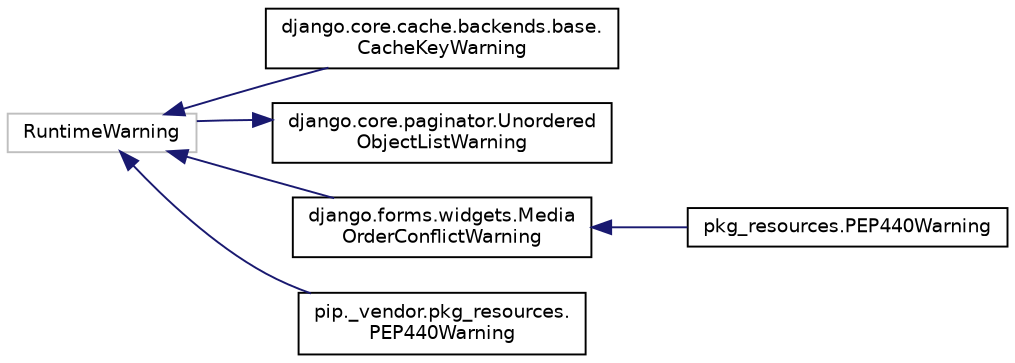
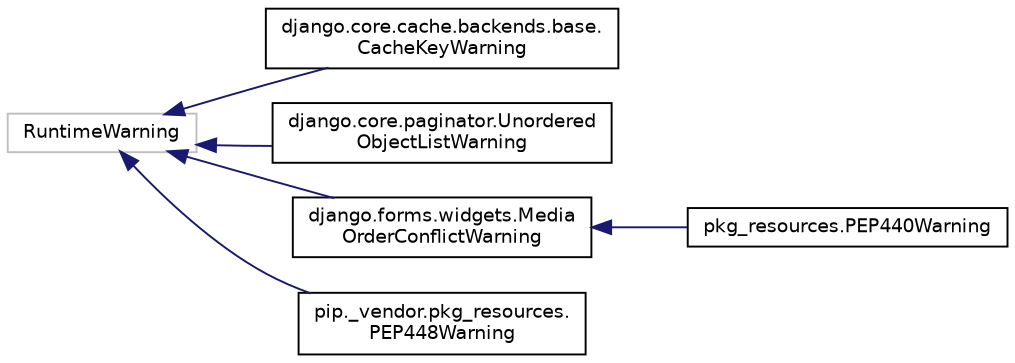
edge "RuntimeWarning" -> "django.core.paginator.Unordered ObjectListWarning": reversed
node "pip._vendor.pkg_resources. PEP440Warning": label "pip._vendor.pkg_resources. PEP440Warning" -> "pip._vendor.pkg_resources. PEP448Warning"
